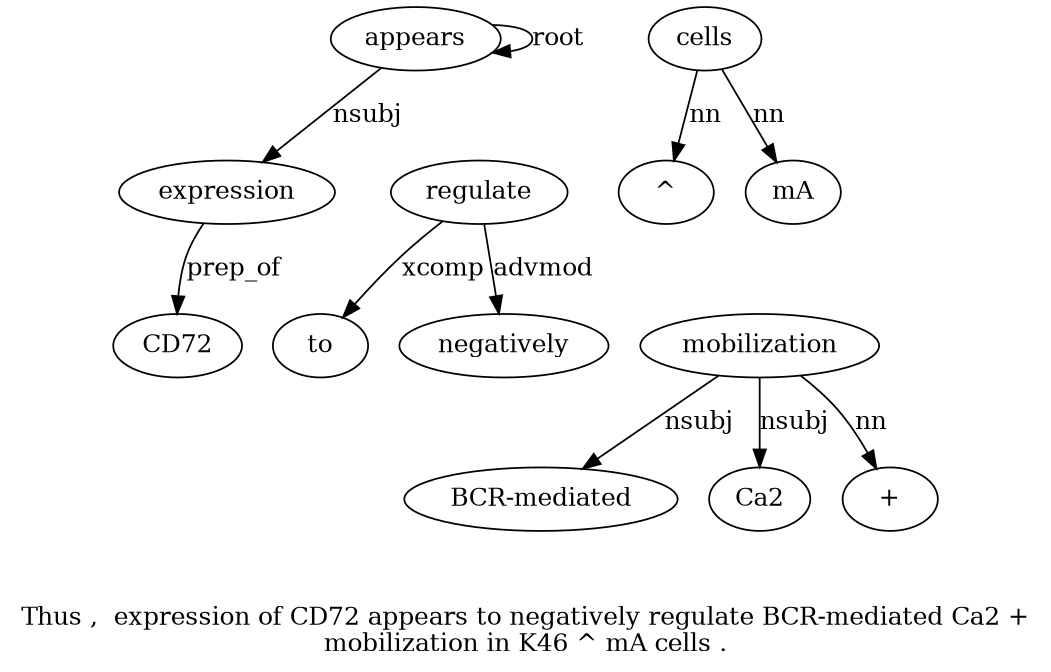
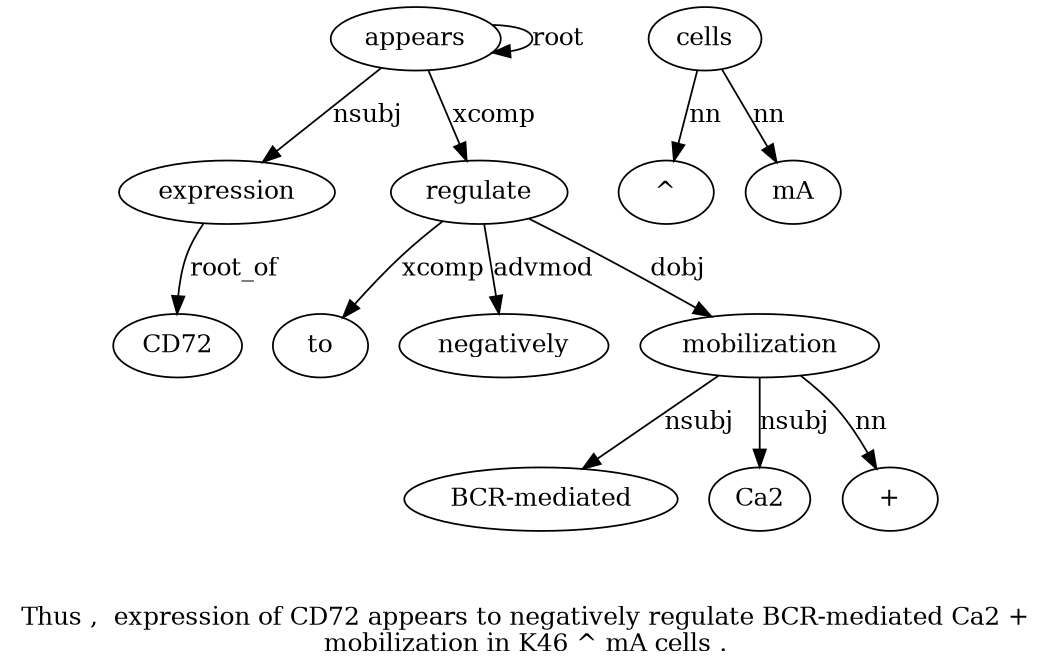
edge "appears" -> "regulate": added, label "xcomp"
edge "regulate" -> "mobilization": added, label "dobj"
edge "expression" -> "CD72": label "prep_of" -> "root_of"
